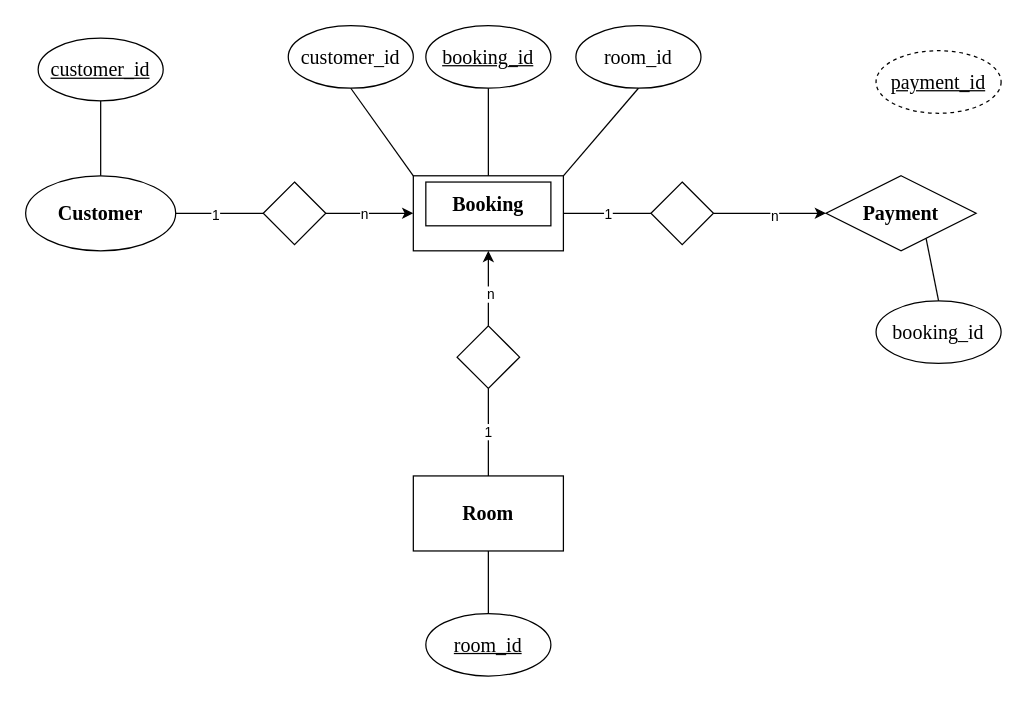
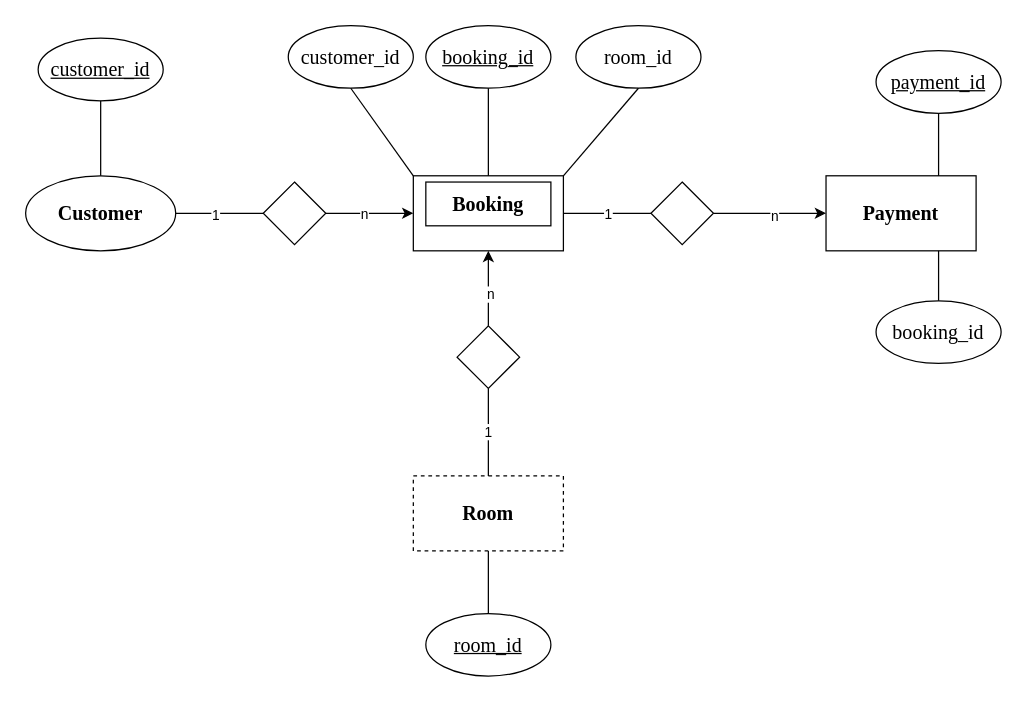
node "payment_id": style dashed -> solid
edge "payment_id" -- "Payment": added
node "Payment": shape diamond -> rectangle
node "Room": style solid -> dashed
